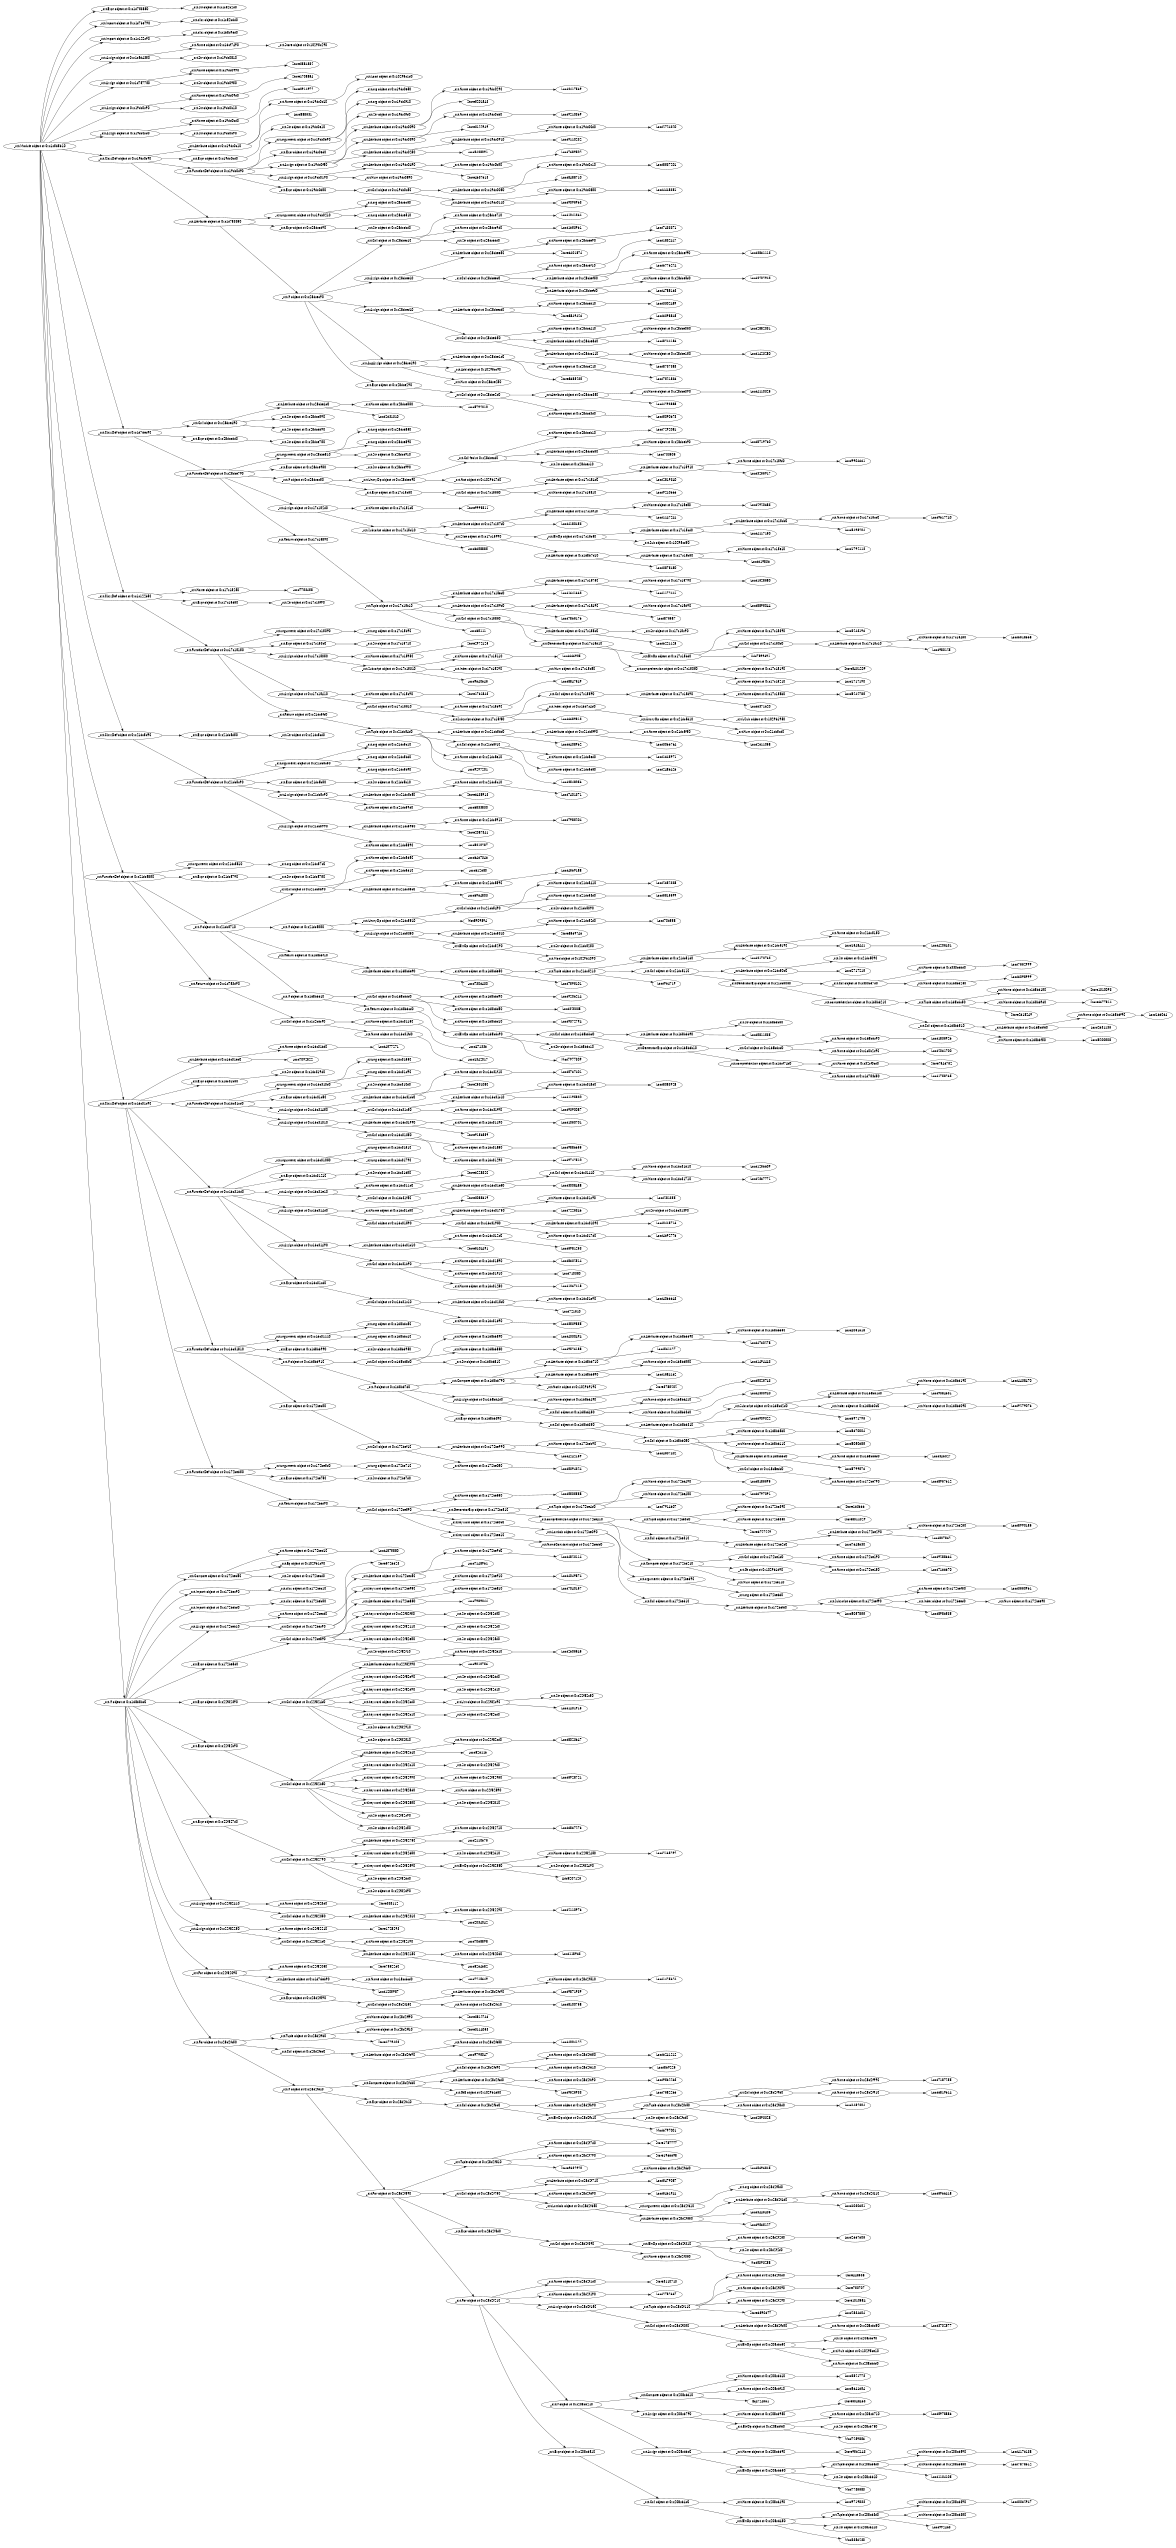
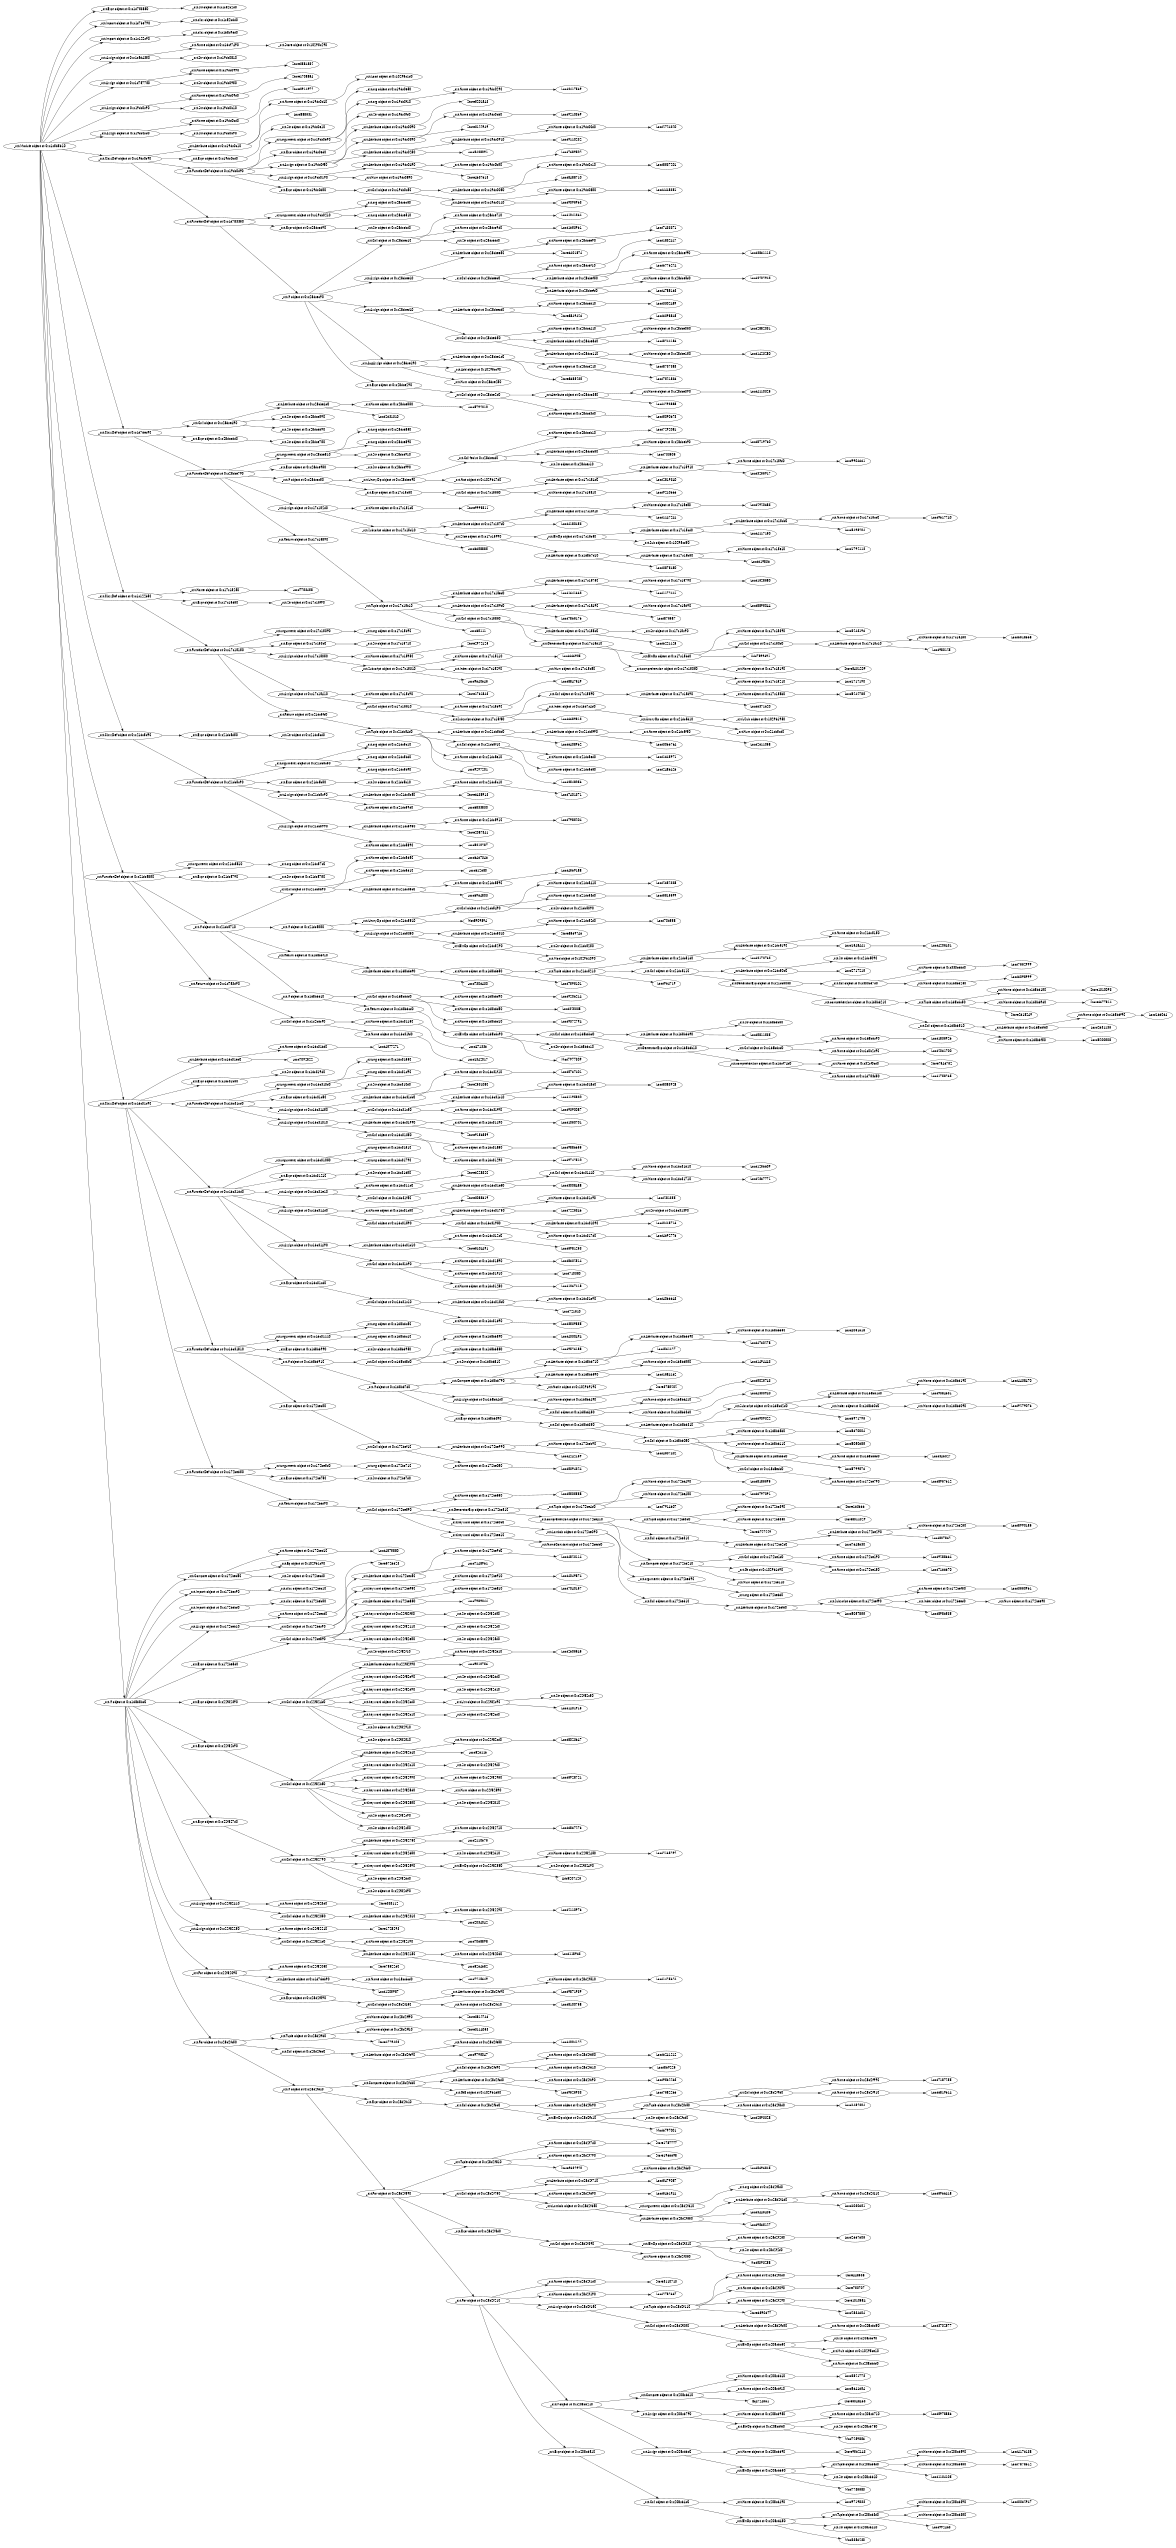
edge "_ast.Attribute object at 0xa19da0090" -> "_ast.Name object at 0xa19da0290": now "_ast.arg object at 0xa19da0f10" -> "_ast.Name object at 0xa19da0290"
node "_ast.Attribute object at 0xa1d783350": label "_ast.Attribute object at 0xa1d783350" -> "_ast.FunctionDef object at 0xa1d783350"
edge "_ast.Attribute object at 0xa28d2fb50" -> "Load2834604": now "_ast.Name object at 0xa28d2f290" -> "Load2834604"
